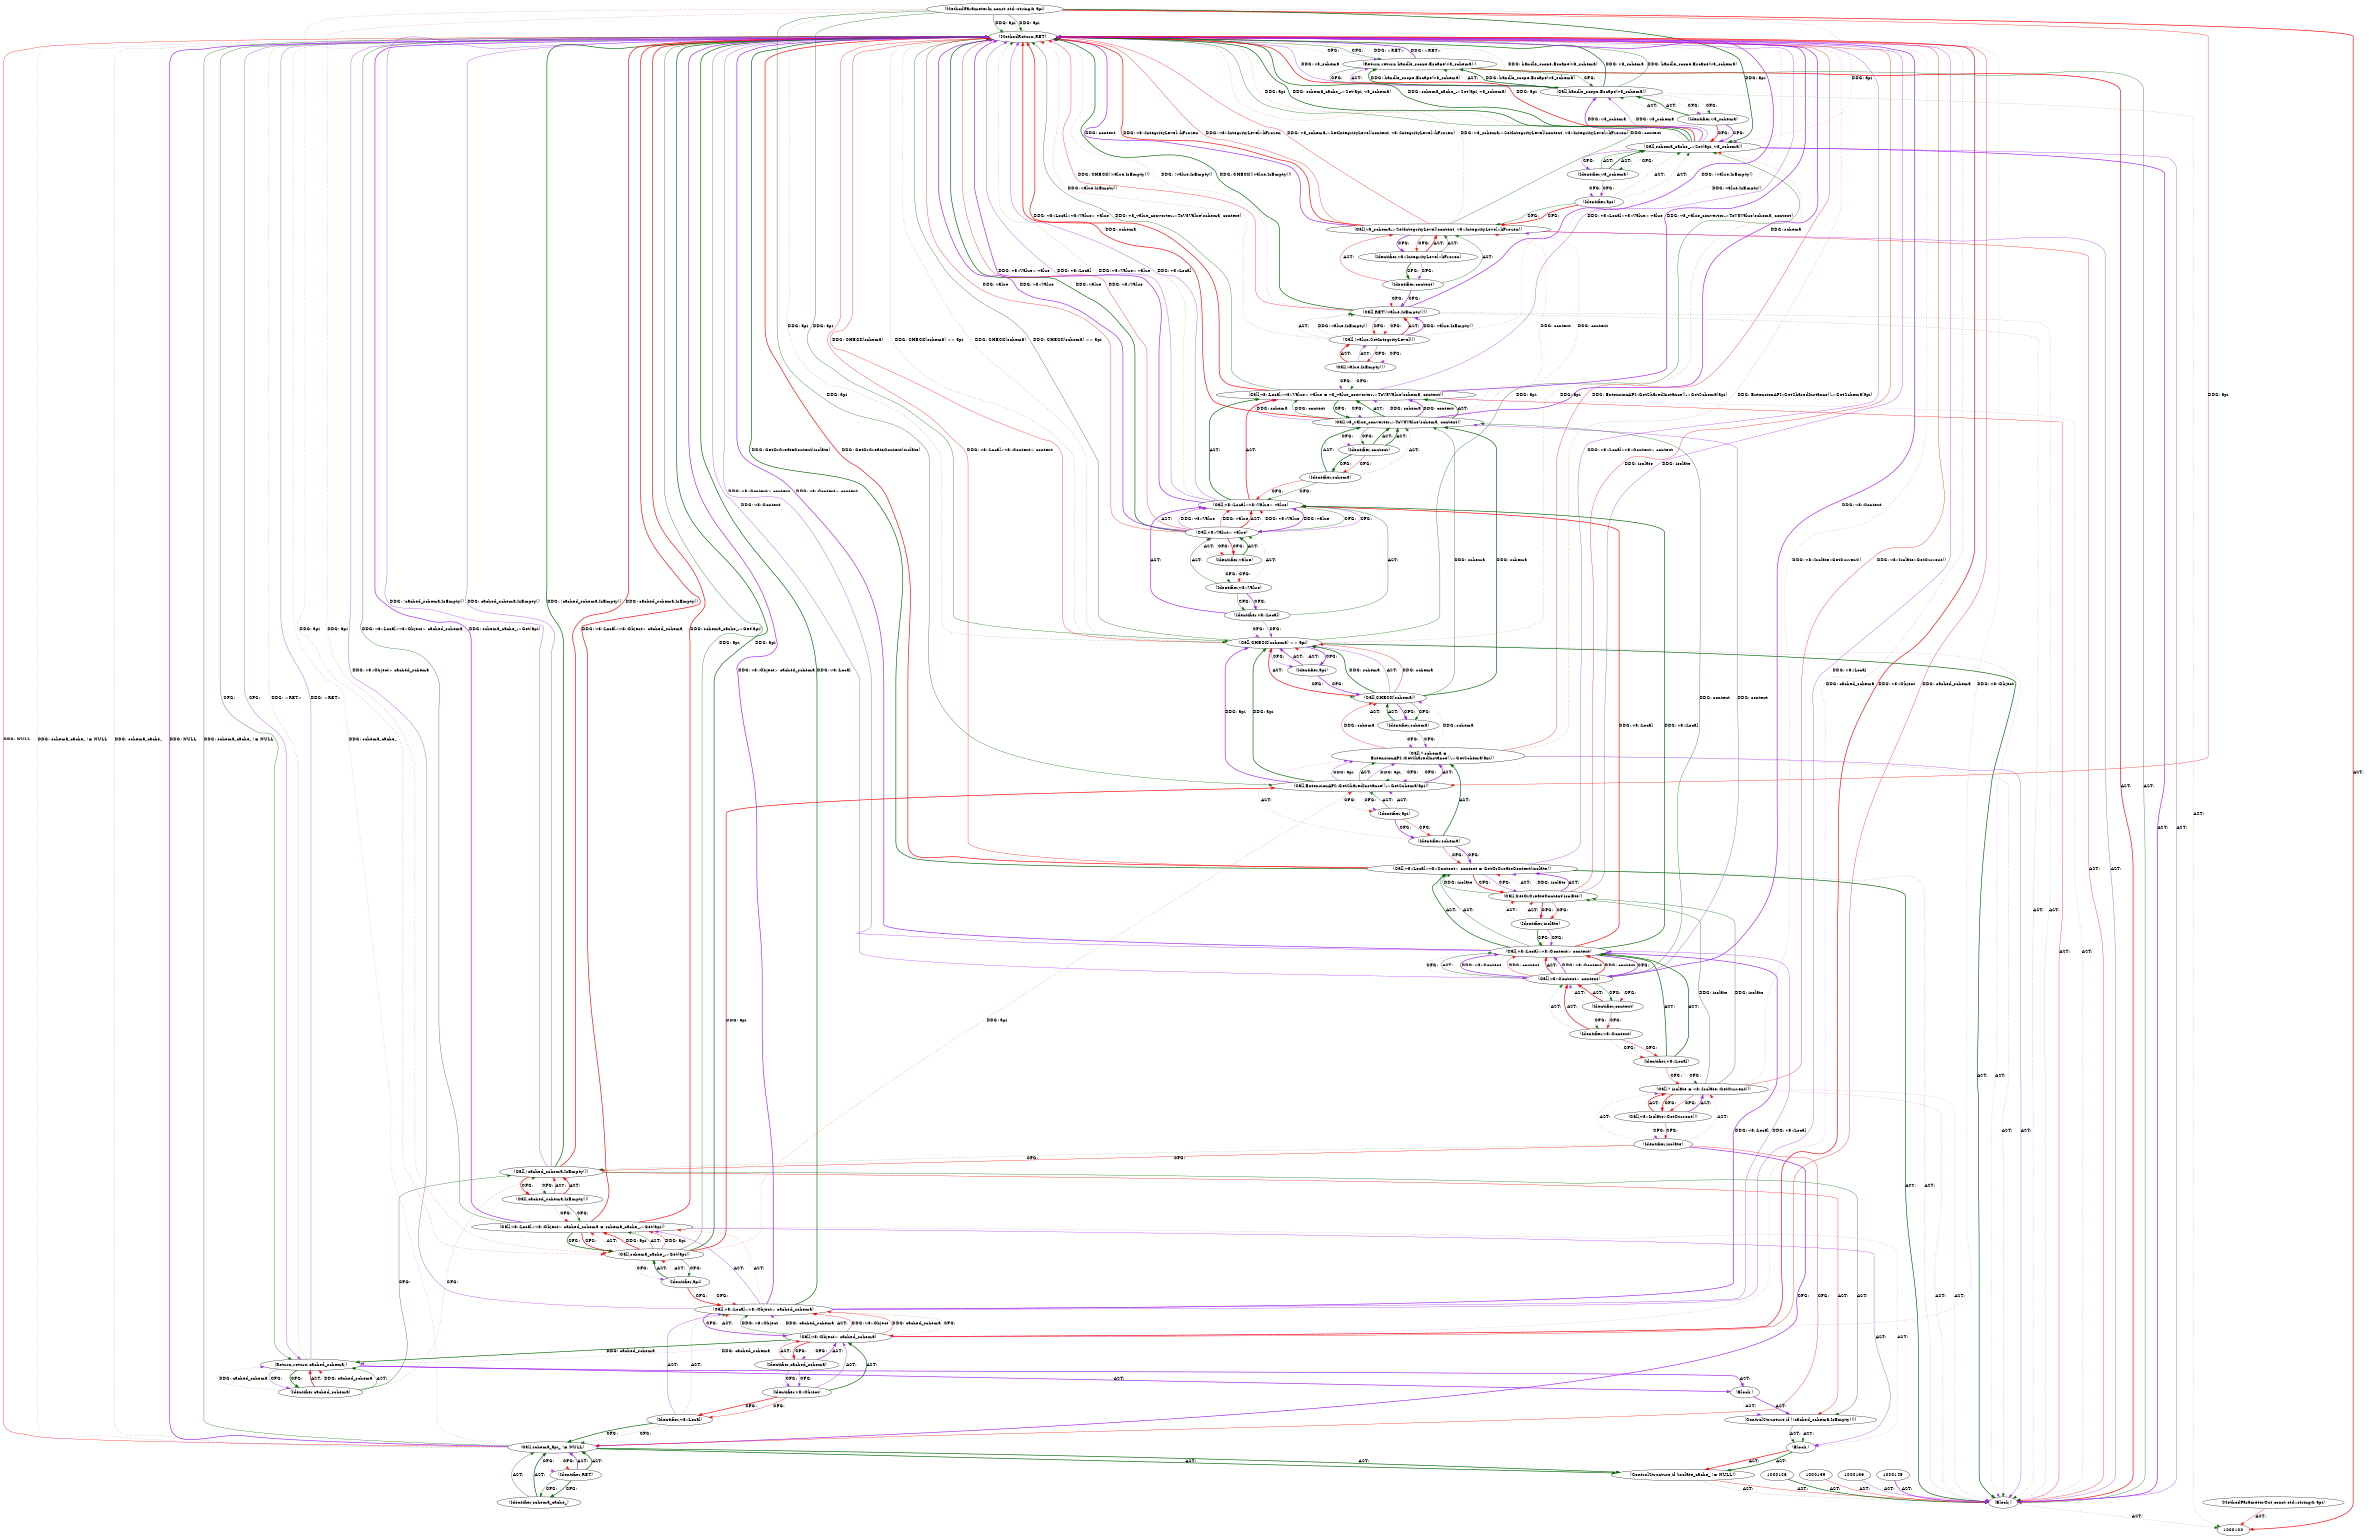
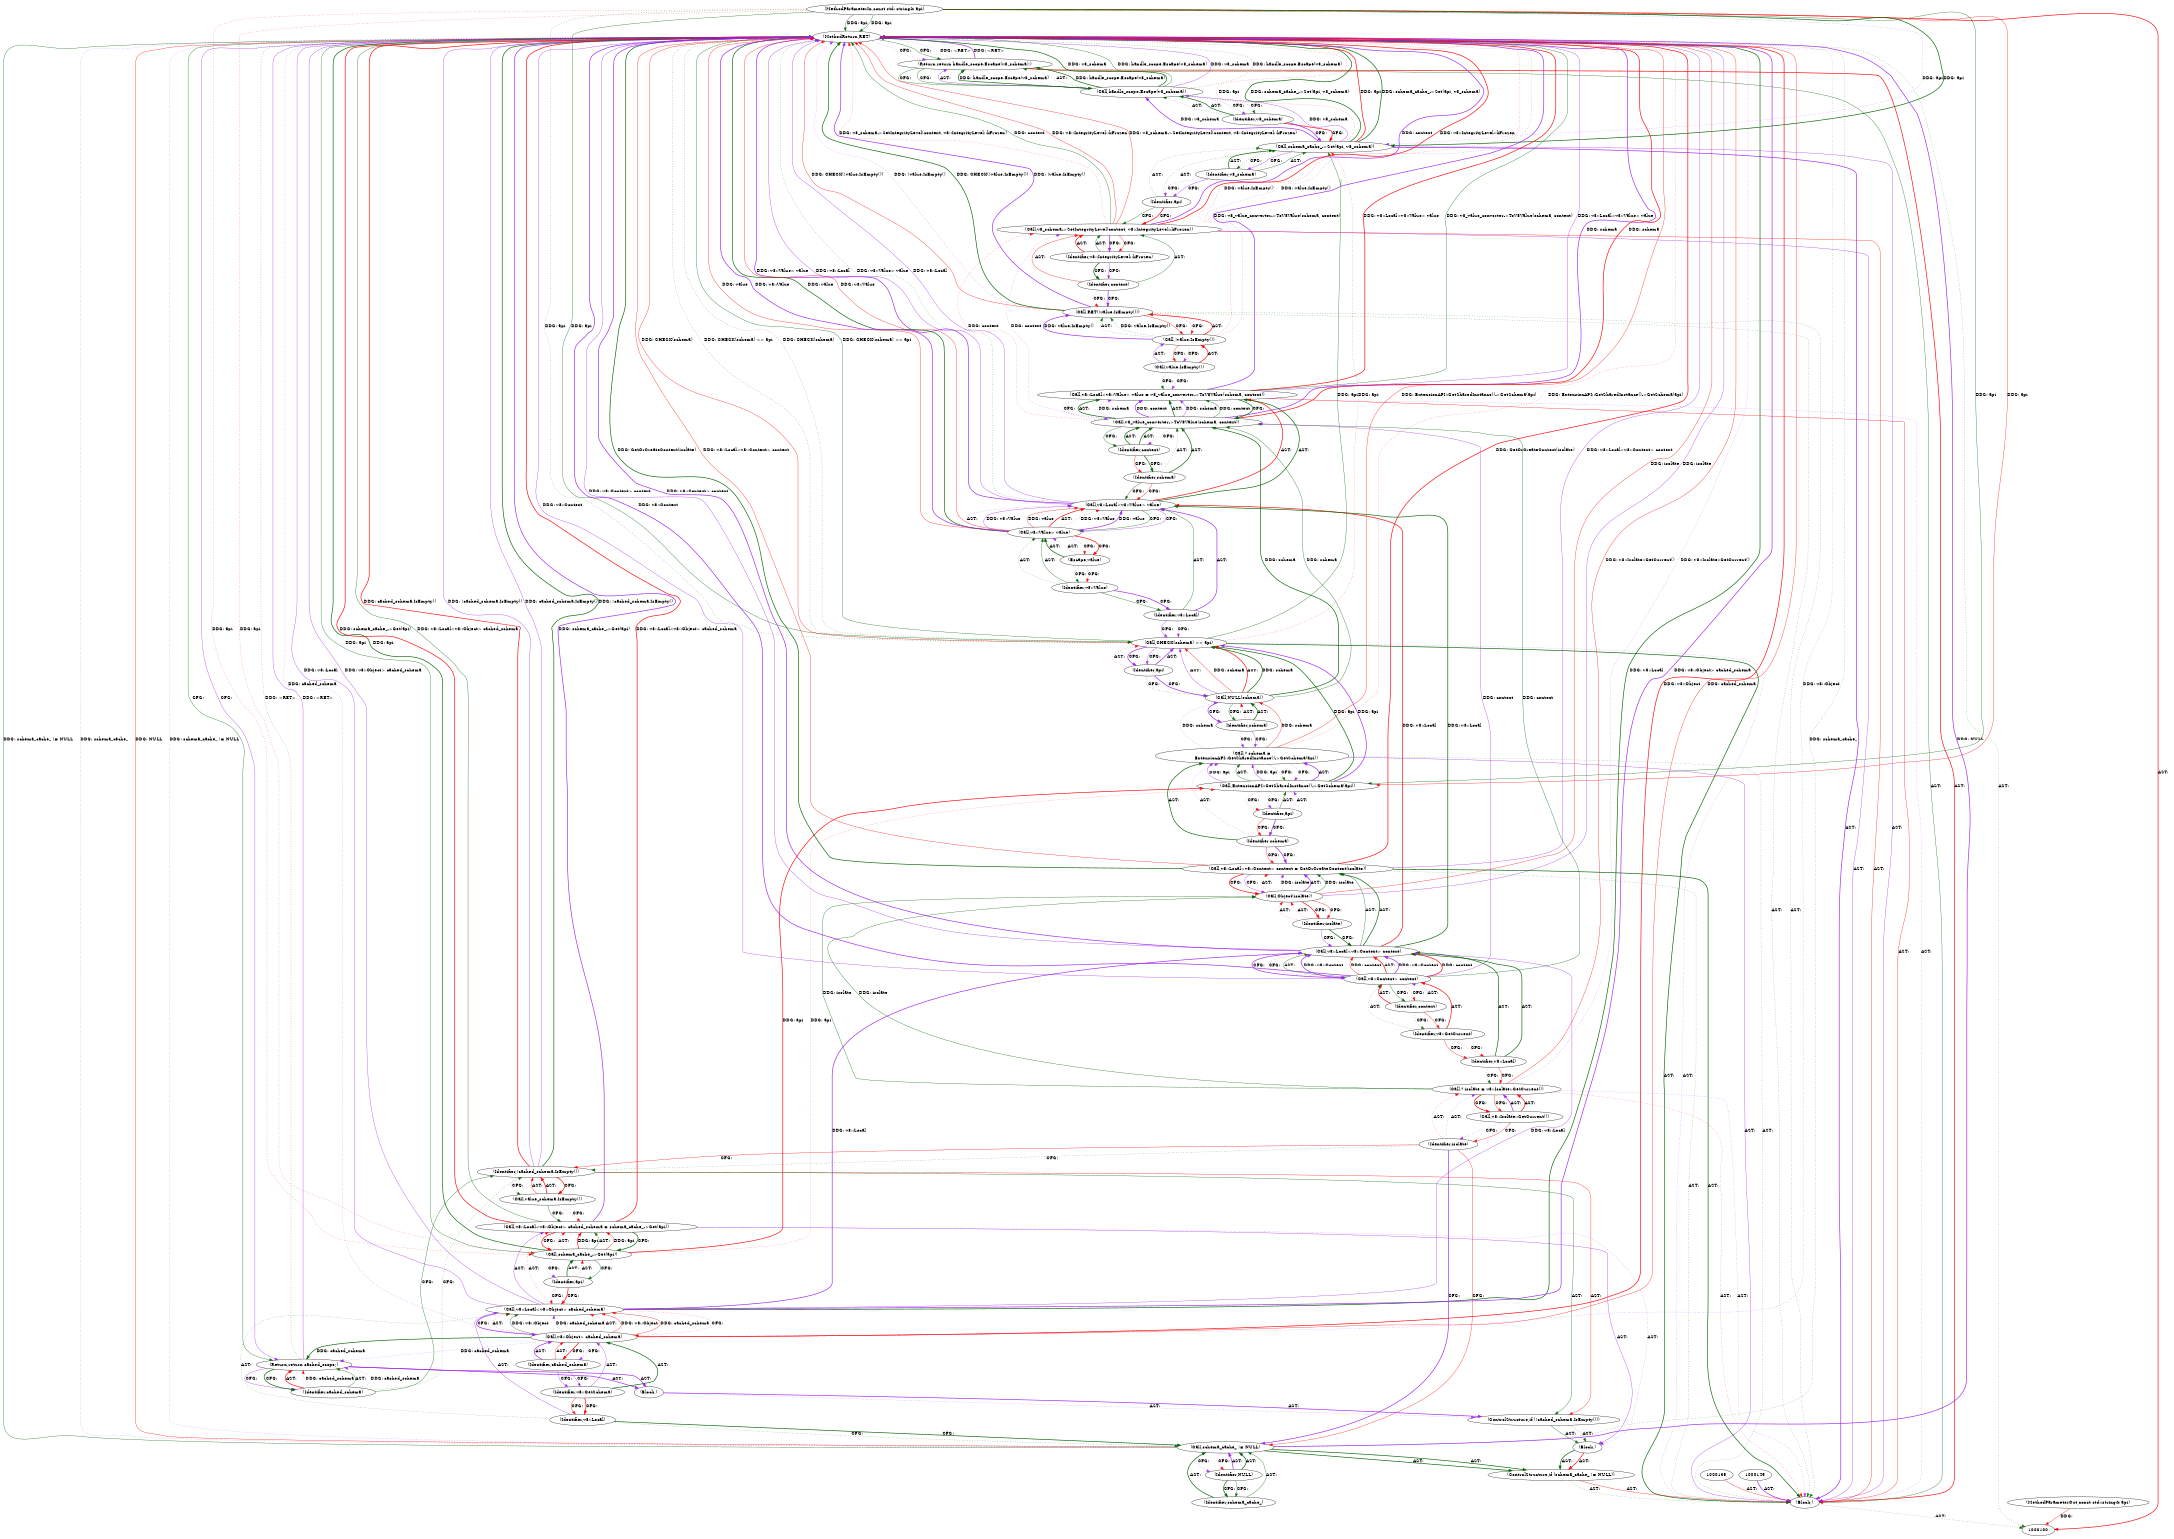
node "(Call,!value.SetIntegrityLevel())": label "(Call,!value.SetIntegrityLevel())" -> "(Call,!value.IsEmpty())"
node "(Identifier,value)": label "(Identifier,value)" -> "(Escape,value)"
edge "(Call,handle_scope.Escape(v8_schema))" -> "1000100": now "(MethodReturn,RET)" -> "1000100"
node "(Call,CHECK(schema))": label "(Call,CHECK(schema))" -> "(Call,NULL(schema))"
node "(Call,GetOrCreateContext(isolate))": label "(Call,GetOrCreateContext(isolate))" -> "(Call,Object(isolate))"
node "(Identifier,v8::Context)": label "(Identifier,v8::Context)" -> "(Identifier,v8::GetCurrent)"
node "(Call,!cached_schema.IsEmpty())": label "(Call,!cached_schema.IsEmpty())" -> "(Identifier,!cached_schema.IsEmpty())"
node "(Call,cached_schema.IsEmpty())": label "(Call,cached_schema.IsEmpty())" -> "(Call,value_schema.IsEmpty())"
node "(Return,return cached_schema;)": label "(Return,return cached_schema;)" -> "(Return,return cached_scope;)"
node "(Identifier,v8::Object)": label "(Identifier,v8::Object)" -> "(Identifier,v8::GetSchema)"
node "(Call,schema_api_ != NULL)": label "(Call,schema_api_ != NULL)" -> "(Call,schema_cache_ != NULL)"
node "(Identifier,RET)": label "(Identifier,RET)" -> "(Identifier,NULL)"
node "(ControlStructure,if (isolate_cache_ != NULL))": label "(ControlStructure,if (isolate_cache_ != NULL))" -> "(ControlStructure,if (schema_cache_ != NULL))"
node "1000126": removed
node "1000136": removed
edge "(MethodParameterOut,const std::string& api)" -> "1000100": label "AST: " -> "DDG: "
